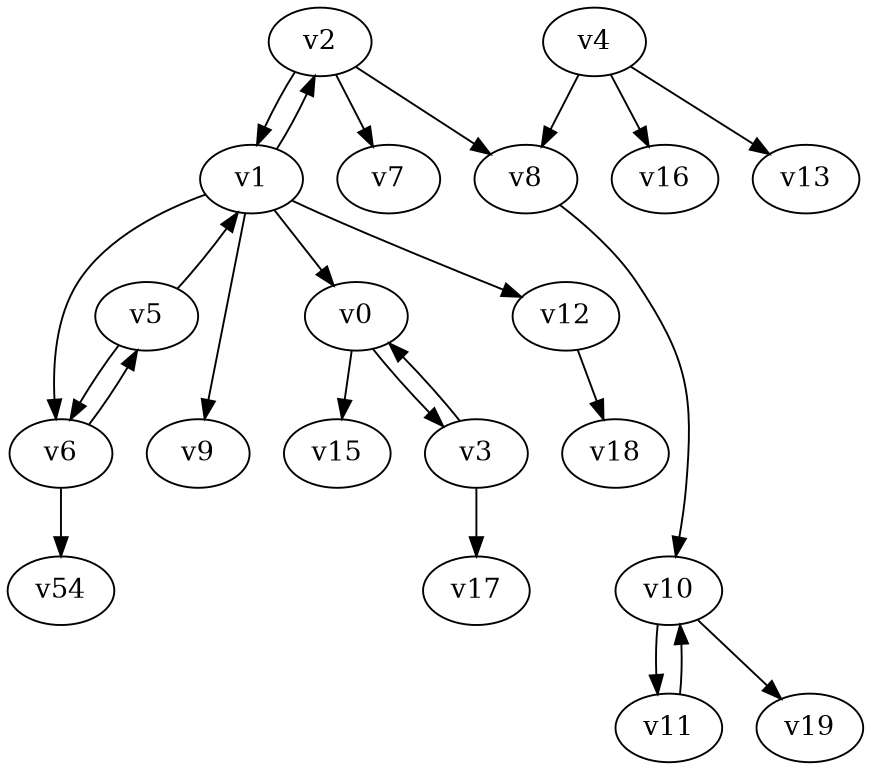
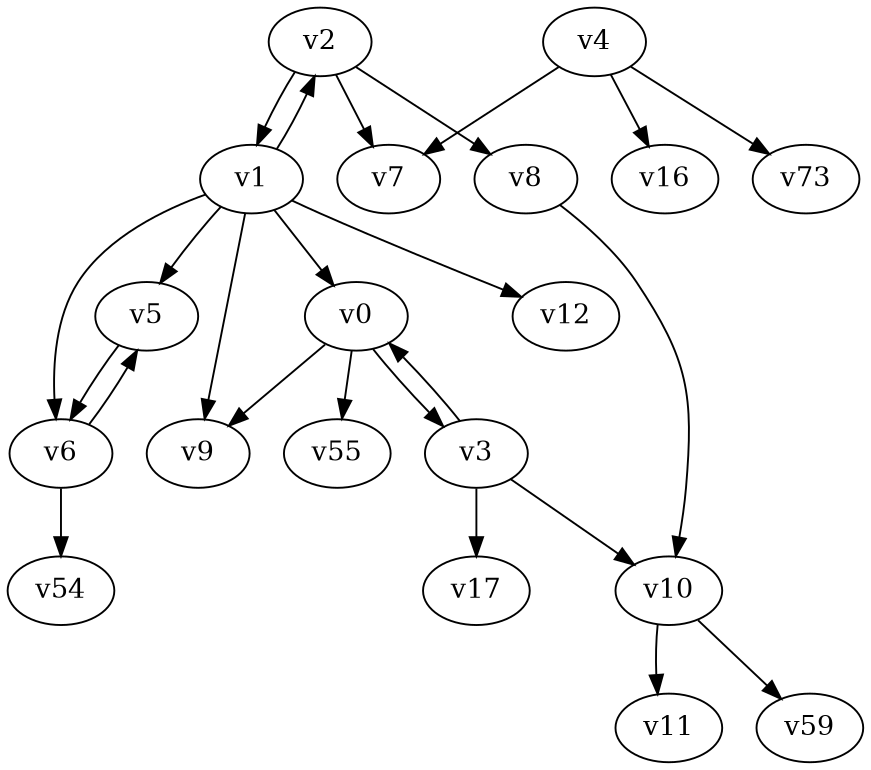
edge "v4" -> "v8": now "v4" -> "v7"
node "v13": label "v13" -> "v73"
edge "v5" -> "v1": reversed
edge "v0" -> "v9": added
node "v15": label "v15" -> "v55"
node "v18": removed
edge "v11" -> "v10": now "v3" -> "v10"
node "v19": label "v19" -> "v59"
